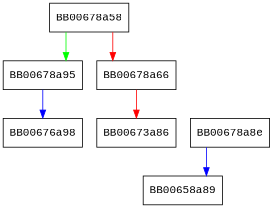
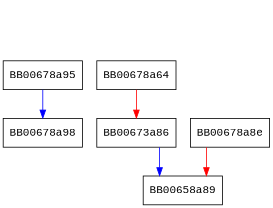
node "BB00678a58": removed
node "BB00678a66": label "BB00678a66" -> "BB00678a64"
node "BB00676a98": label "BB00676a98" -> "BB00678a98"
edge "BB00673a86" -> "BB00658a89": added
edge "BB00678a8e" -> "BB00658a89": color blue -> red
